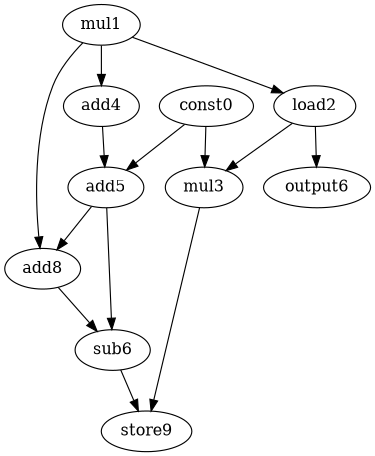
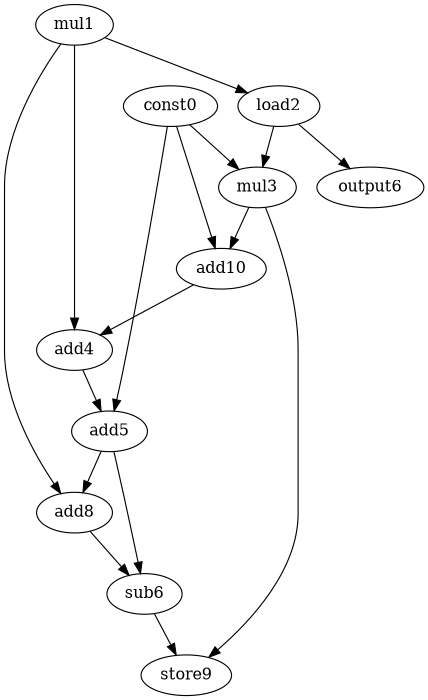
node "add10": added
